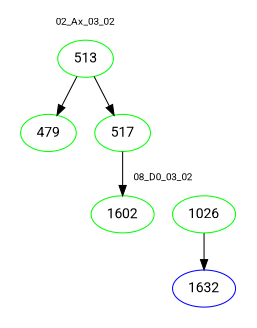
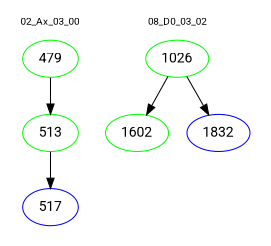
cluster "02_Ax_03_02": label "02_Ax_03_02" -> "02_Ax_03_00"
edge "513" -> "479": reversed
node "517": color green -> blue
edge "517" -> "1602": now "1026" -> "1602"
node "1632": label "1632" -> "1832"
